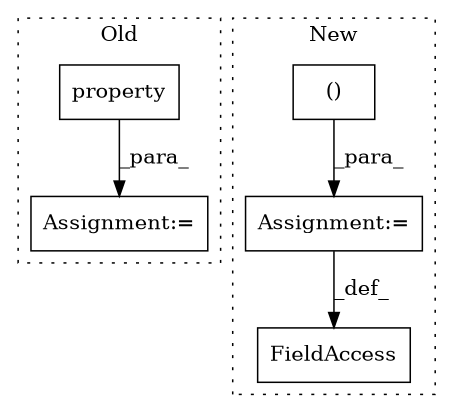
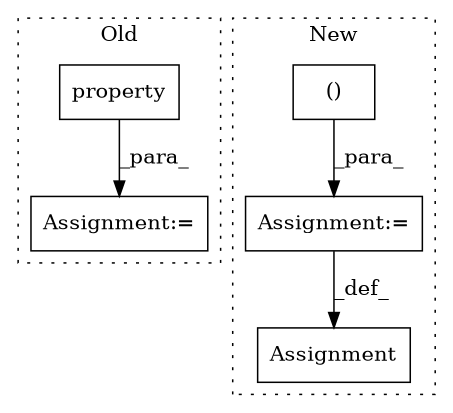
node "FieldAccess": label "FieldAccess" -> "Assignment"
